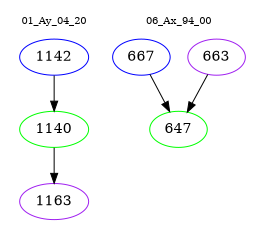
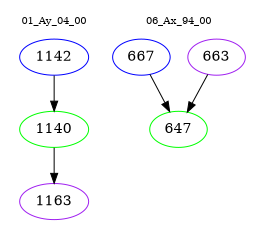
cluster "01_Ay_04_20": label "01_Ay_04_20" -> "01_Ay_04_00"
